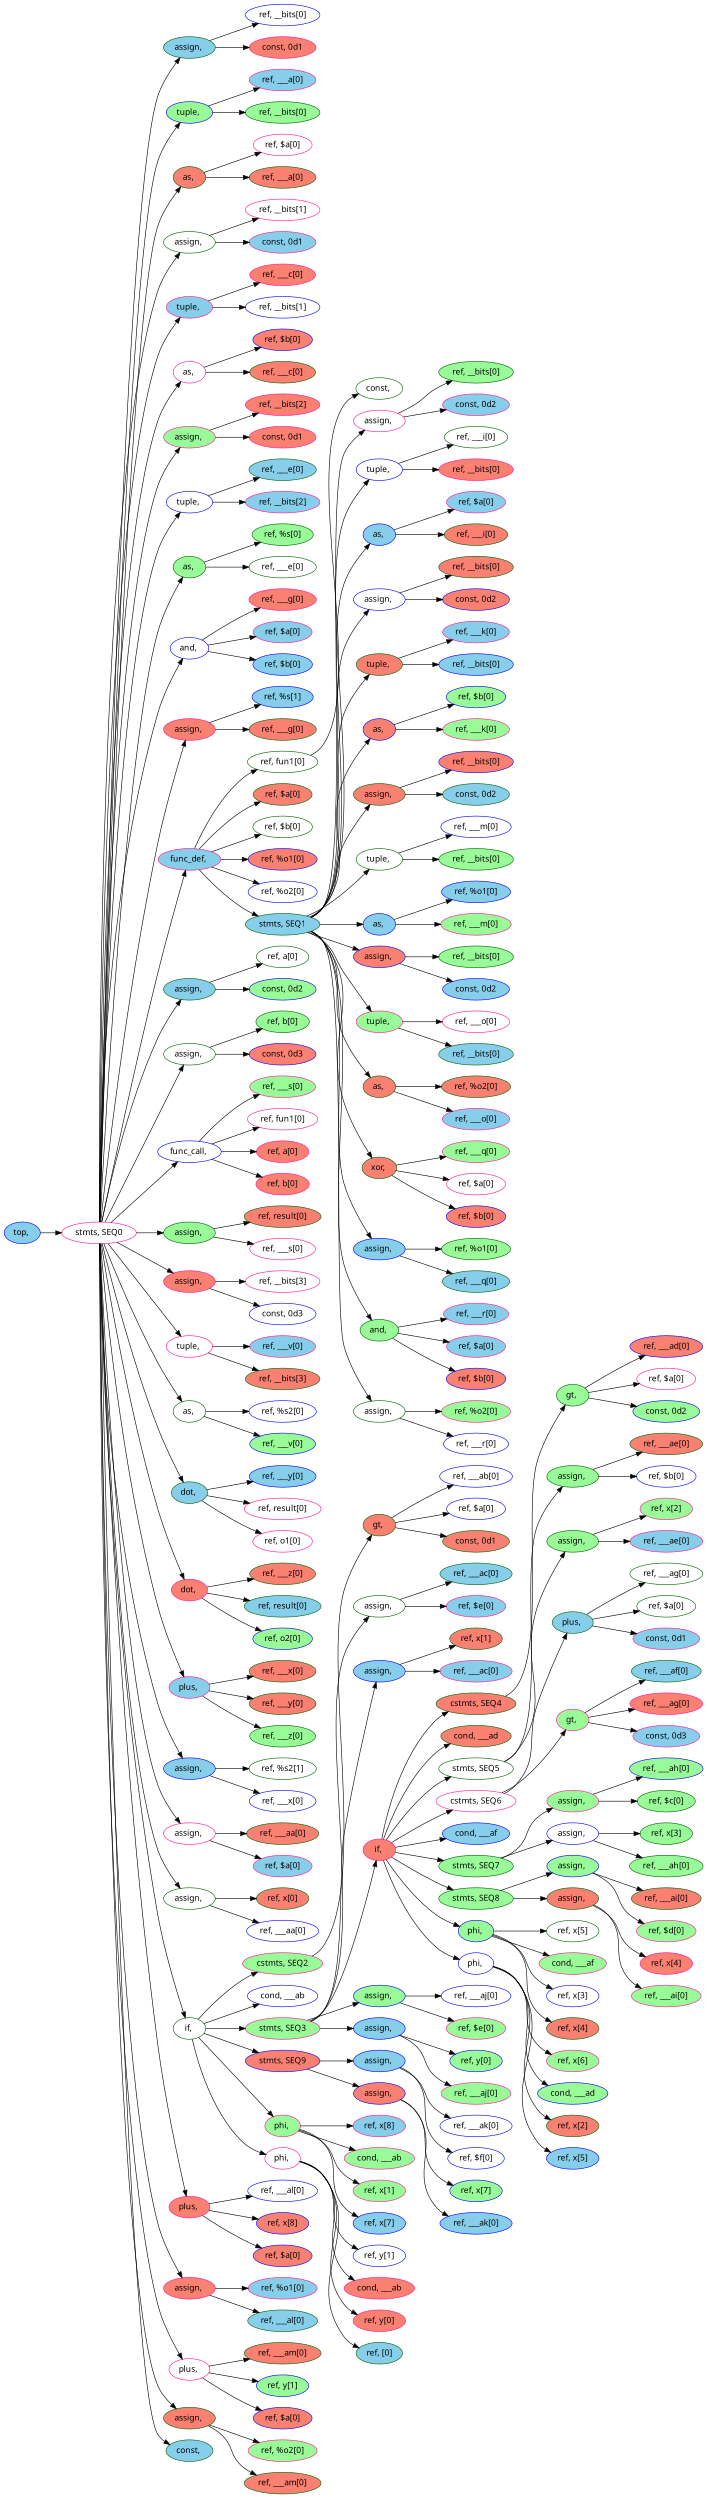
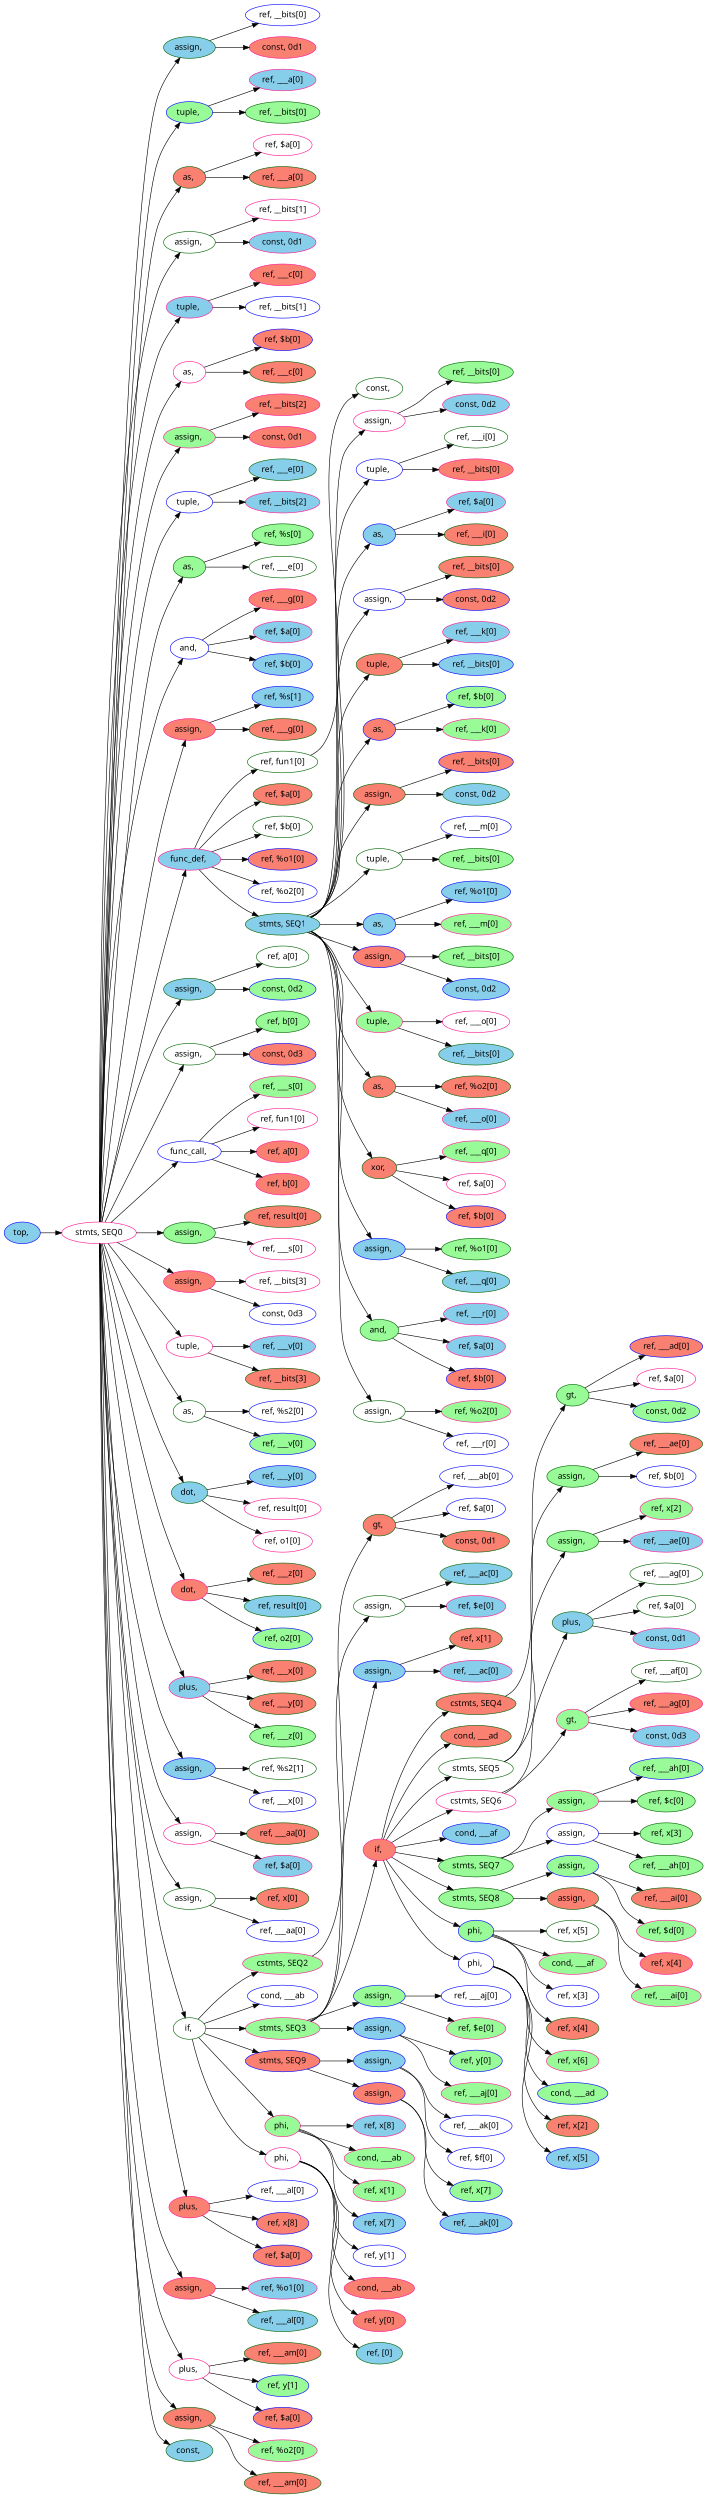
node "ref, ___af[0]": fillcolor skyblue -> white
